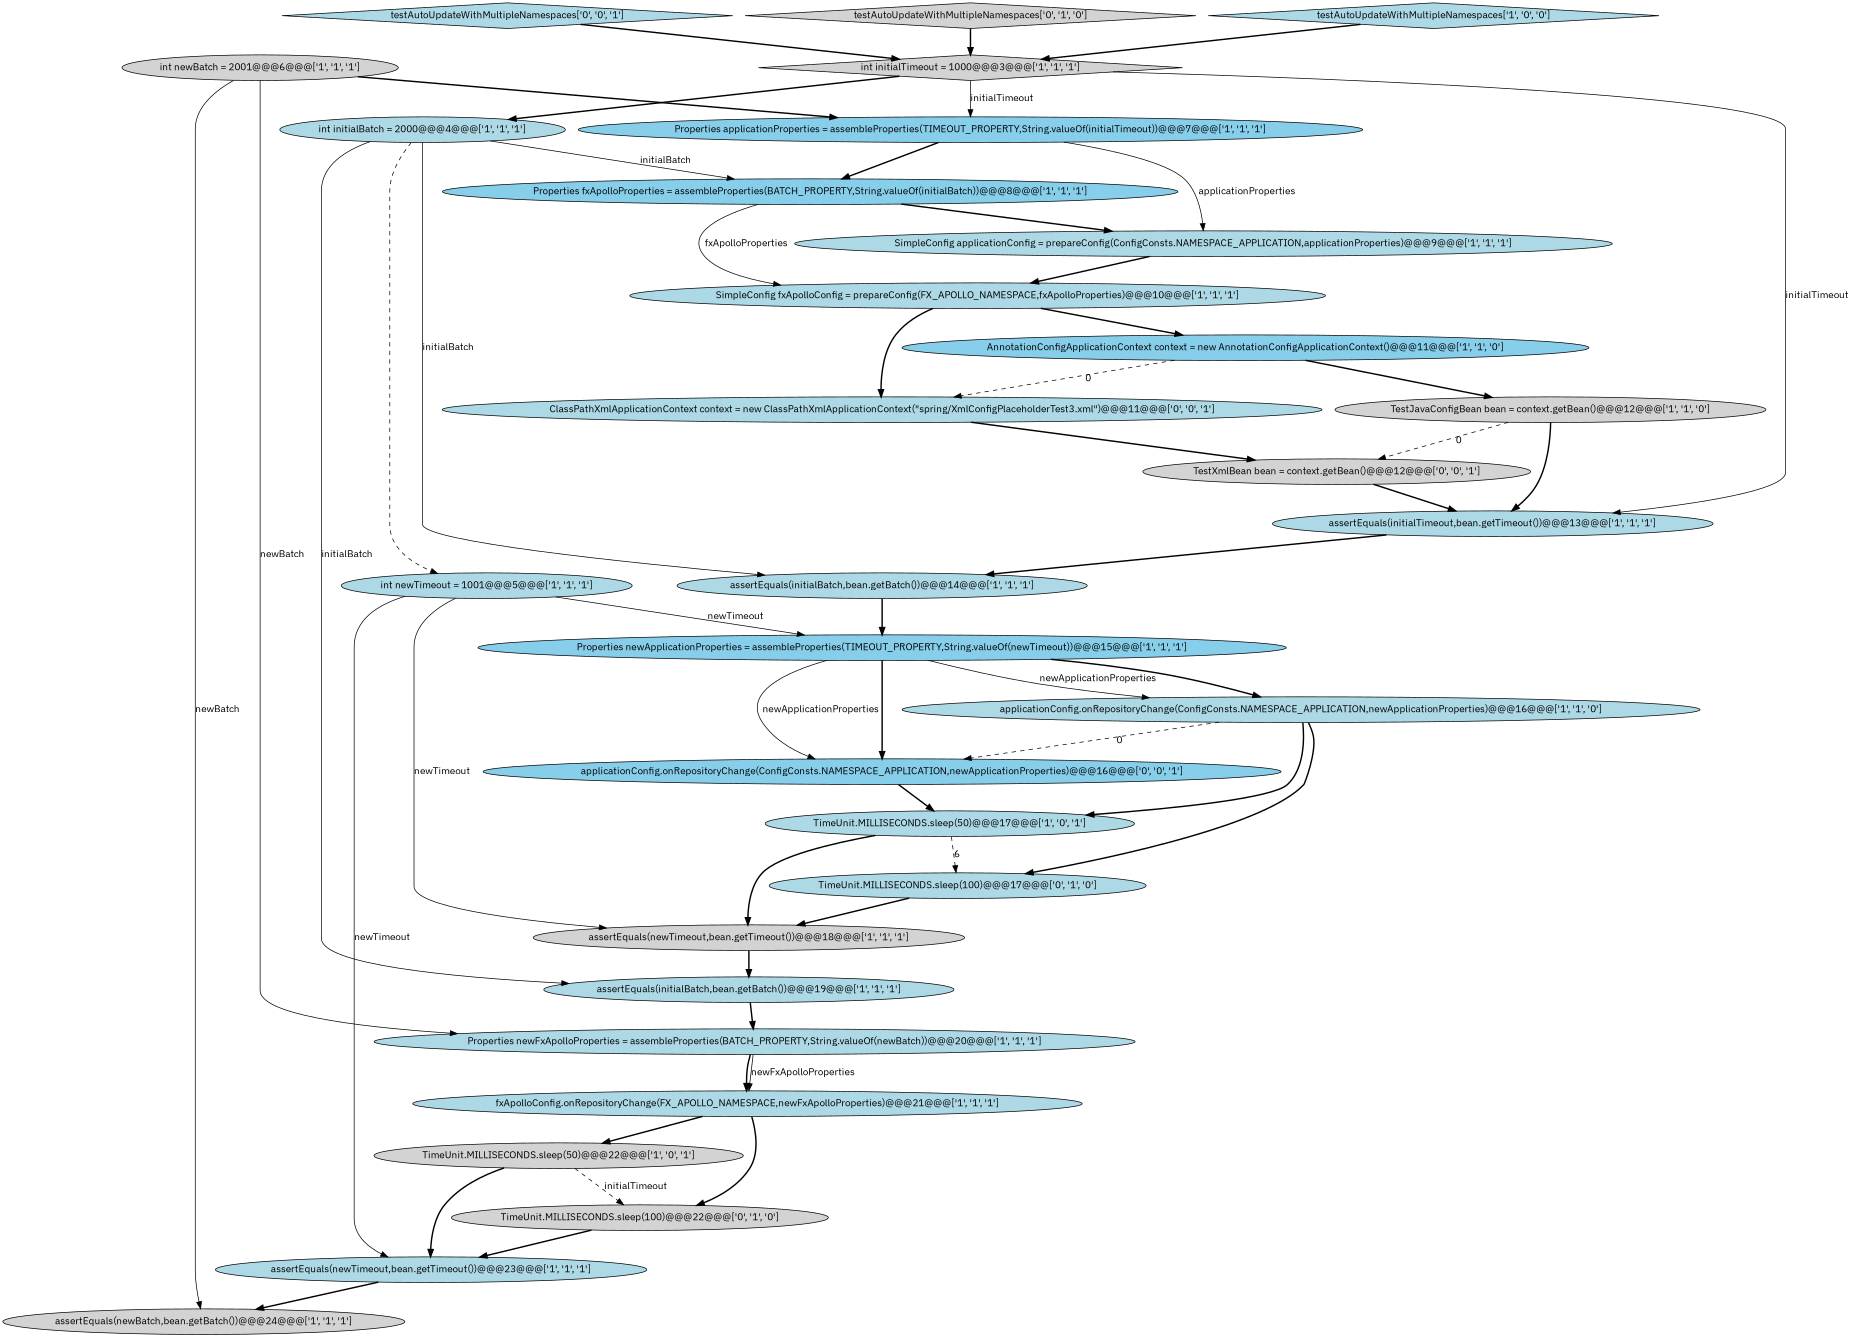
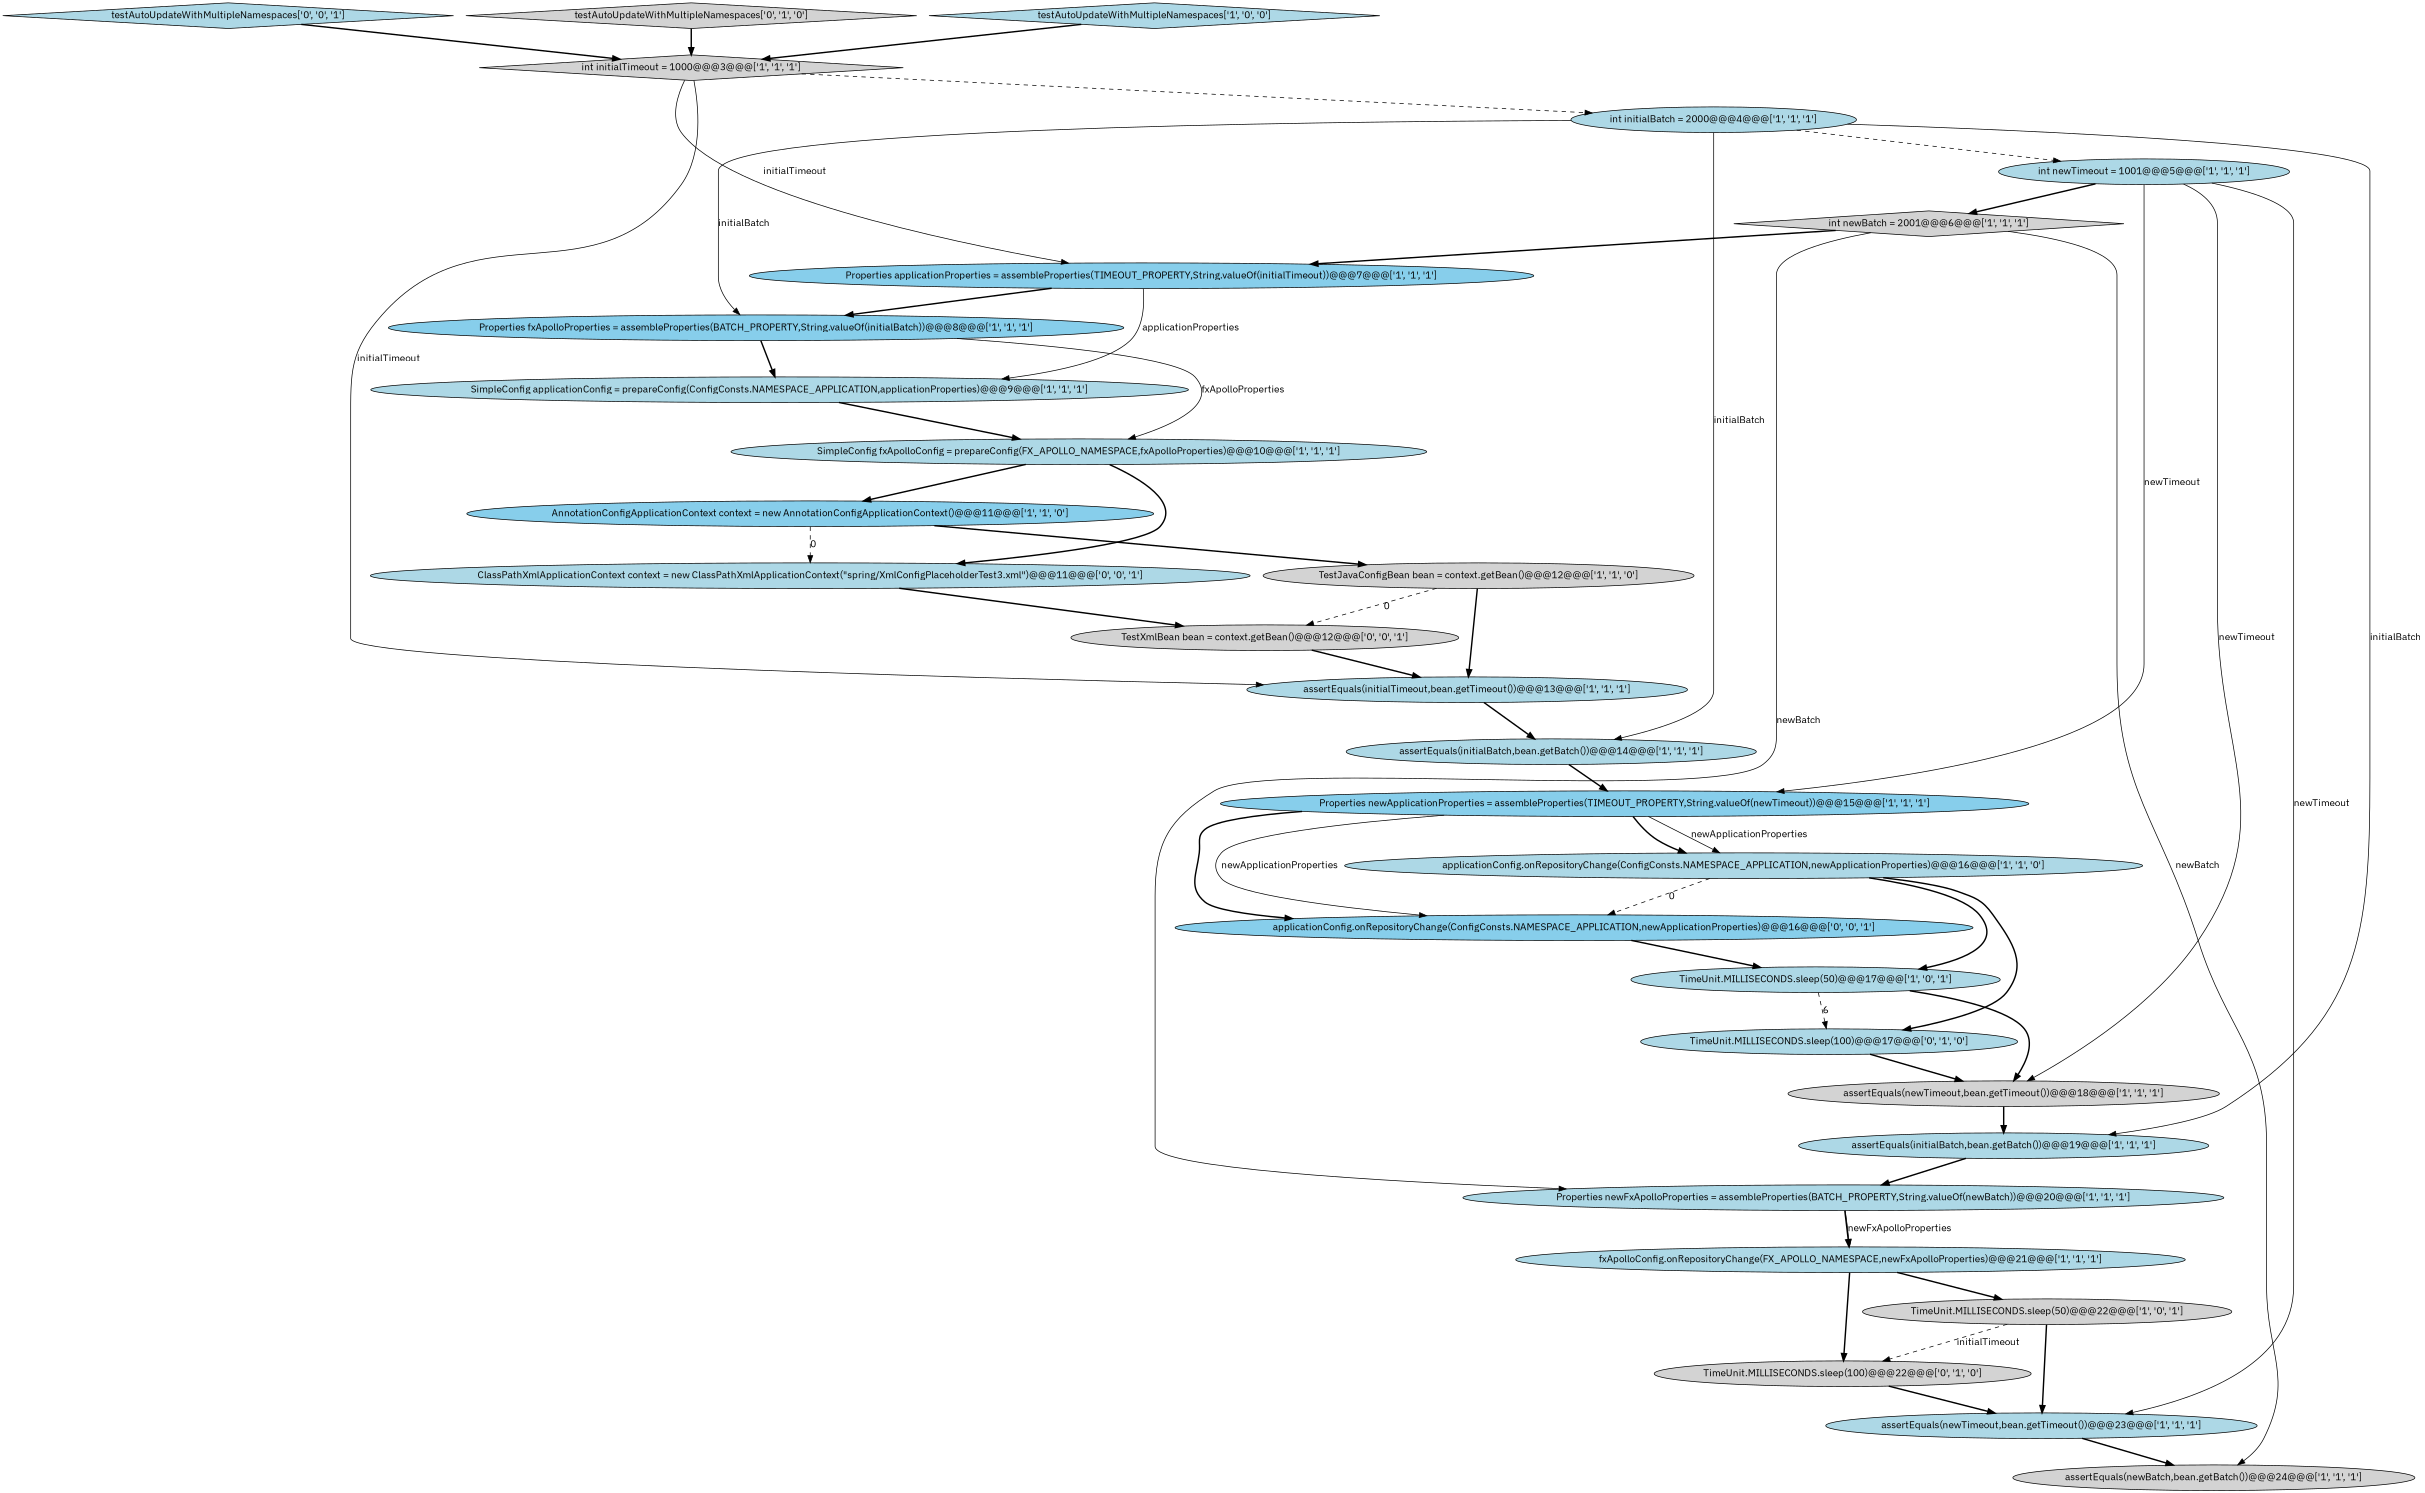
node "int newBatch = 2001@@@6@@@['1', '1', '1']": shape ellipse -> diamond
edge "int initialTimeout = 1000@@@3@@@['1', '1', '1']" -> "int initialBatch = 2000@@@4@@@['1', '1', '1']": style bold -> dashed
edge "int newTimeout = 1001@@@5@@@['1', '1', '1']" -> "int newBatch = 2001@@@6@@@['1', '1', '1']": added
